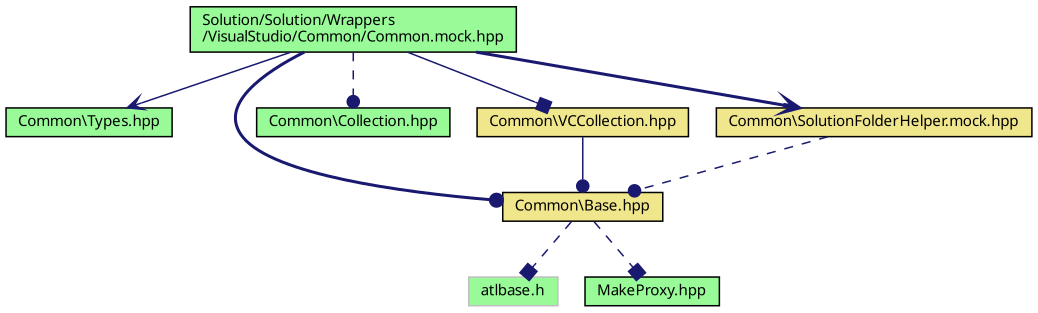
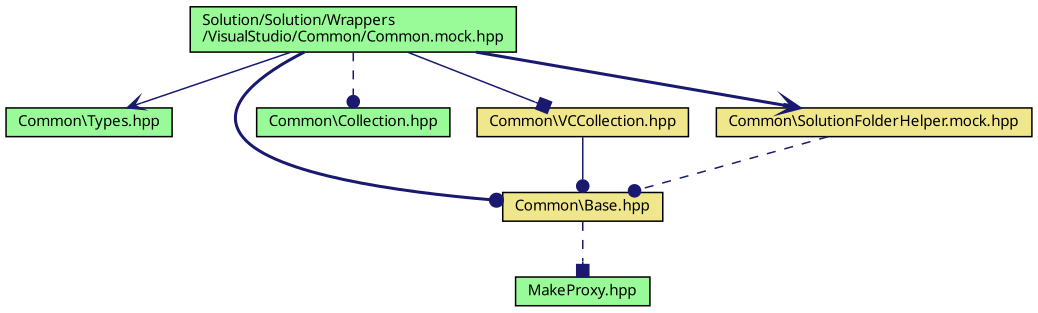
node "atlbase.h": removed
